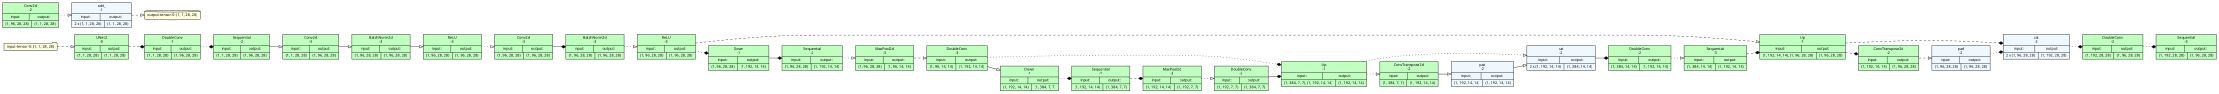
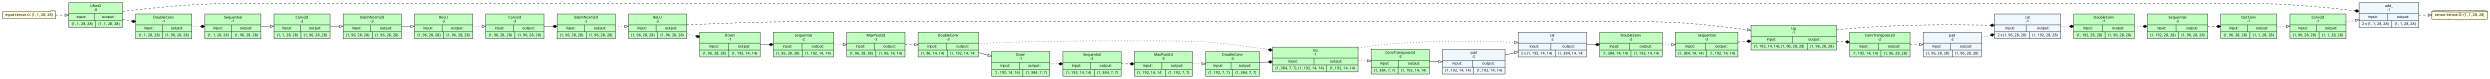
edge "UNet2" -> "add_": added
node "output-tensor-0: (1, 1, 28, 28)": label "output-tensor-0: (1, 1, 28, 28)" -> "tensor-tensor-0: (1, 1, 28, 28)"
node "OutConv": added
